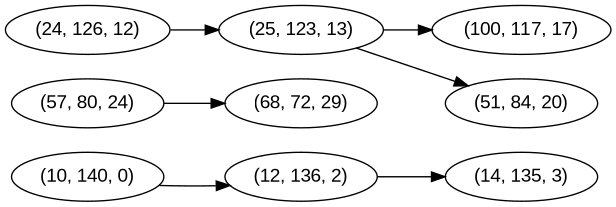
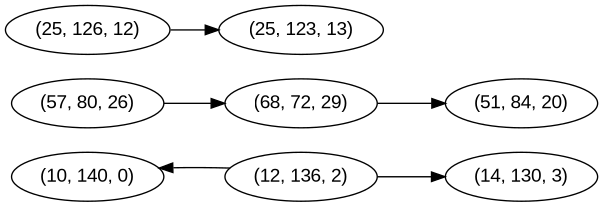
node "(24, 126, 12)": label "(24, 126, 12)" -> "(25, 126, 12)"
node "(100, 117, 17)": removed
edge "(25, 123, 13)" -> "(51, 84, 20)": now "(68, 72, 29)" -> "(51, 84, 20)"
node "(57, 80, 24)": label "(57, 80, 24)" -> "(57, 80, 26)"
node "(14, 135, 3)": label "(14, 135, 3)" -> "(14, 130, 3)"
edge "(10, 140, 0)" -> "(12, 136, 2)": reversed
